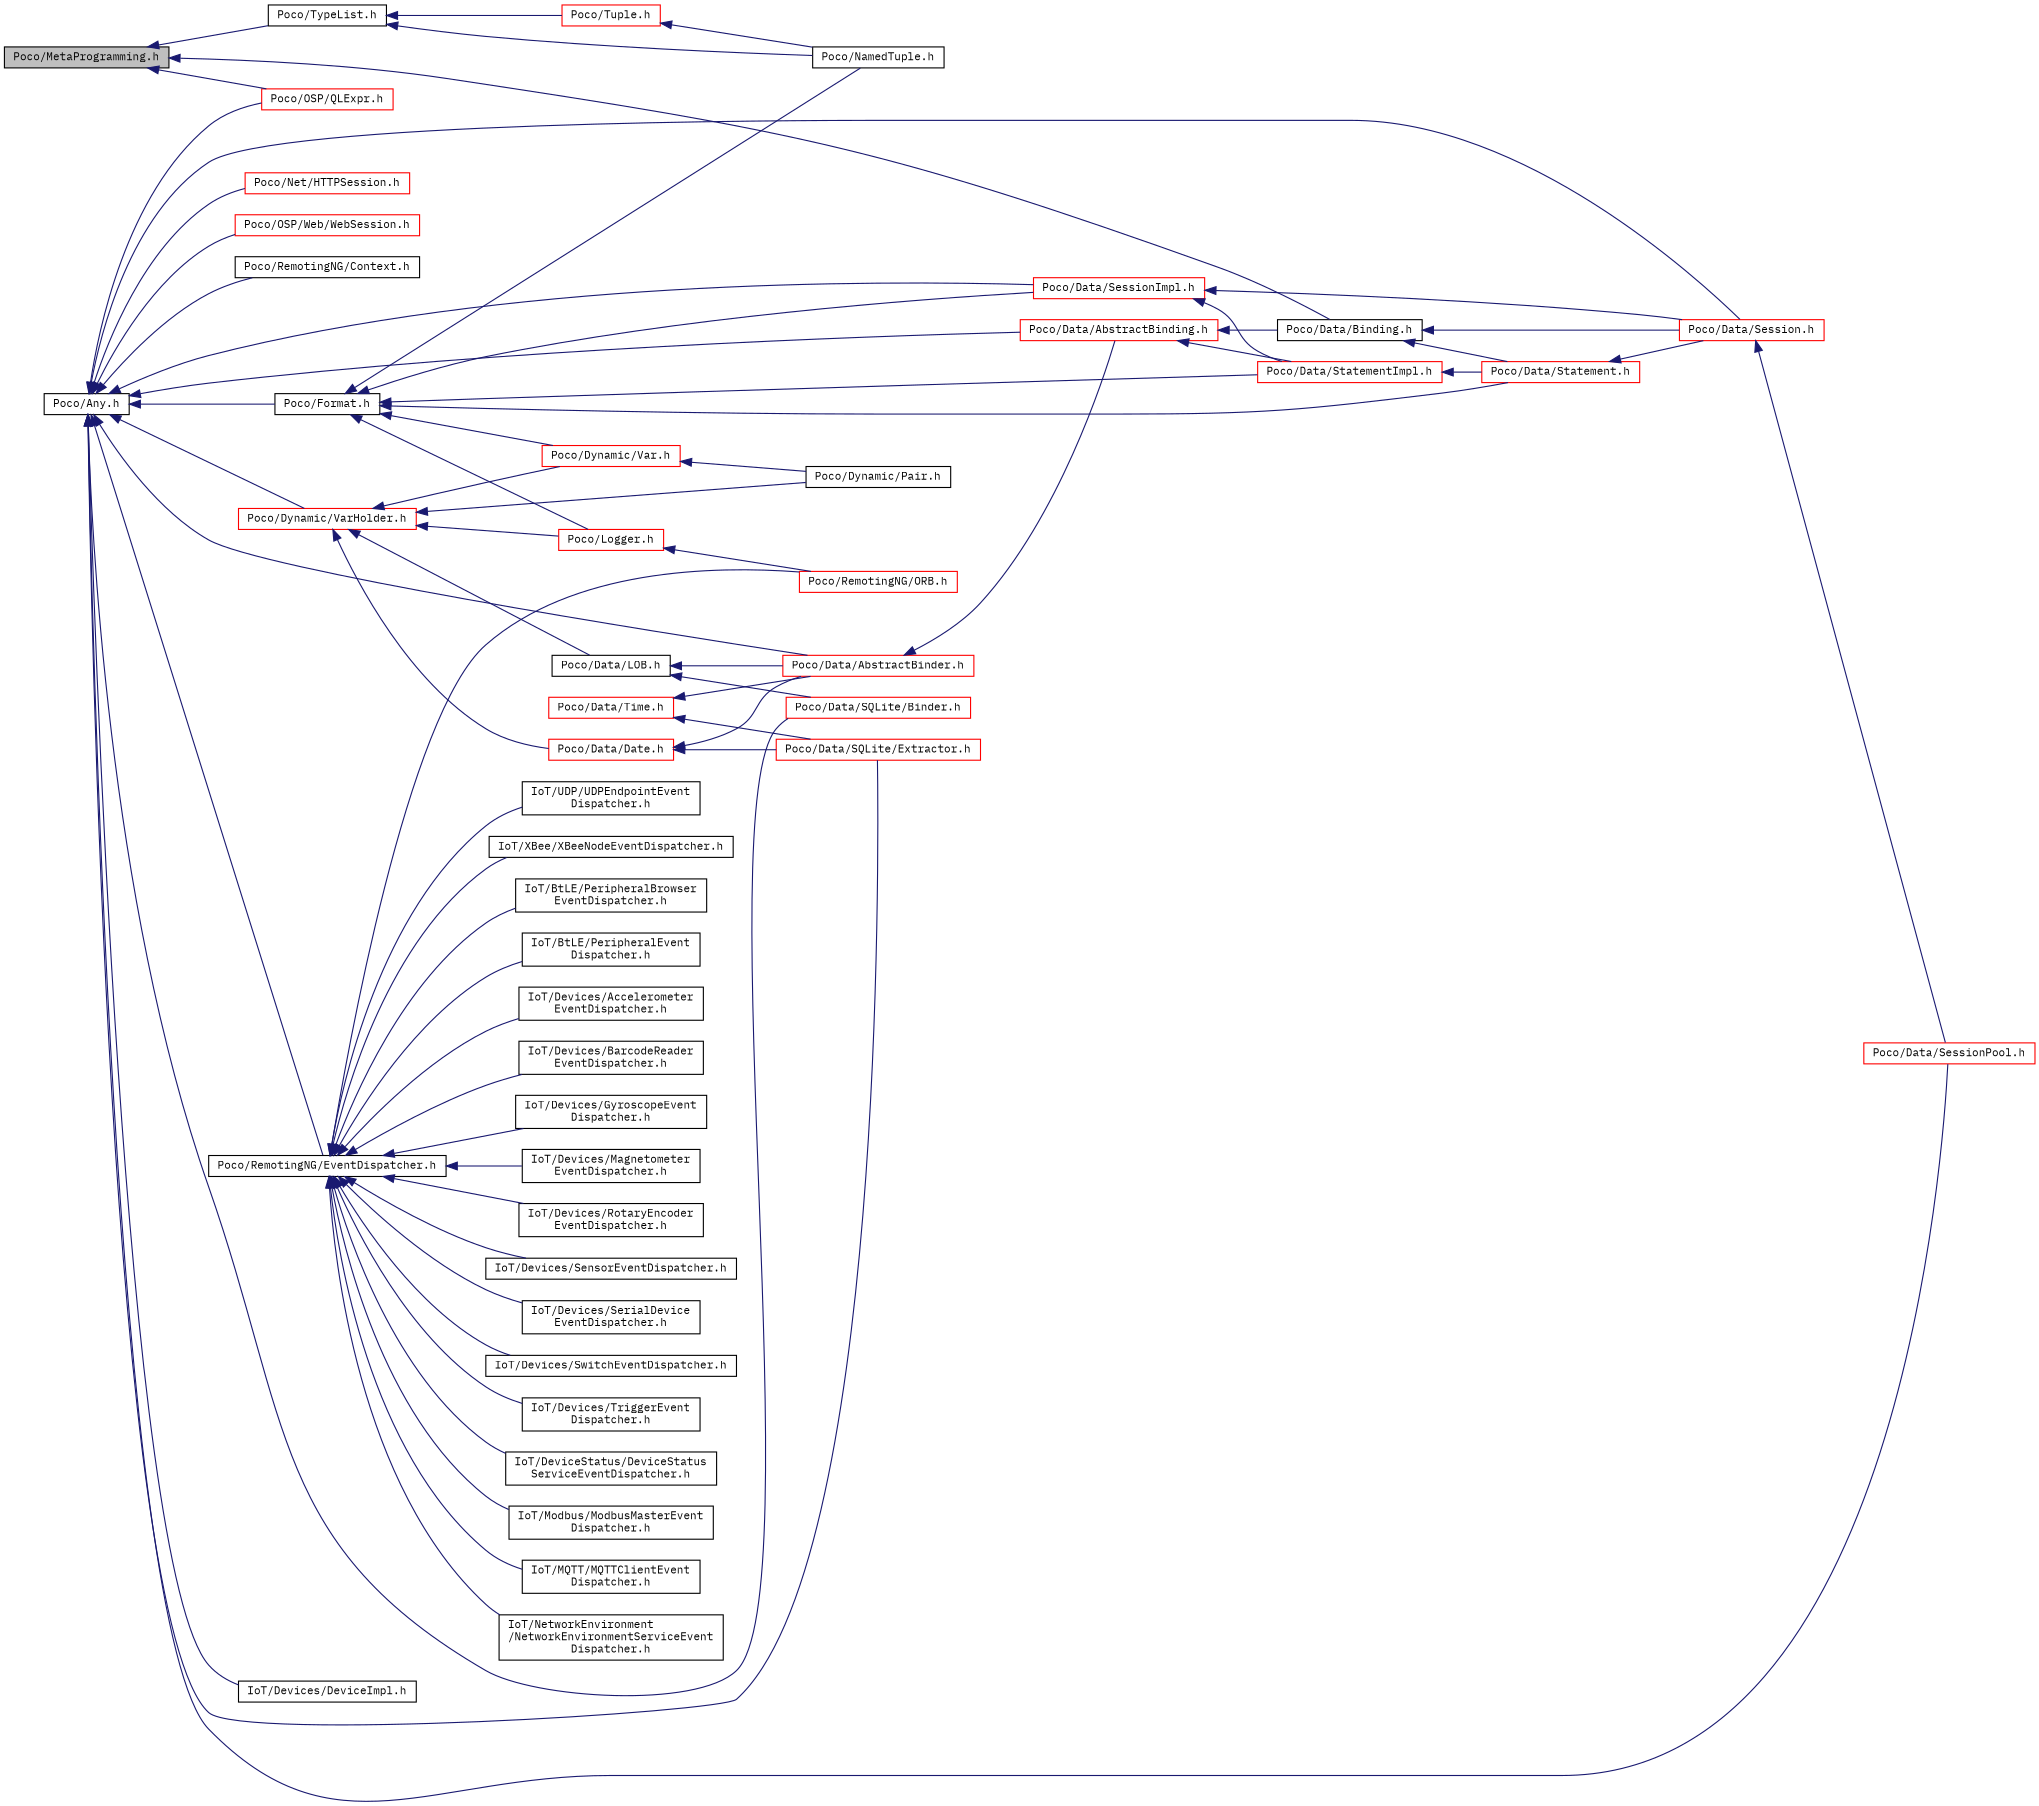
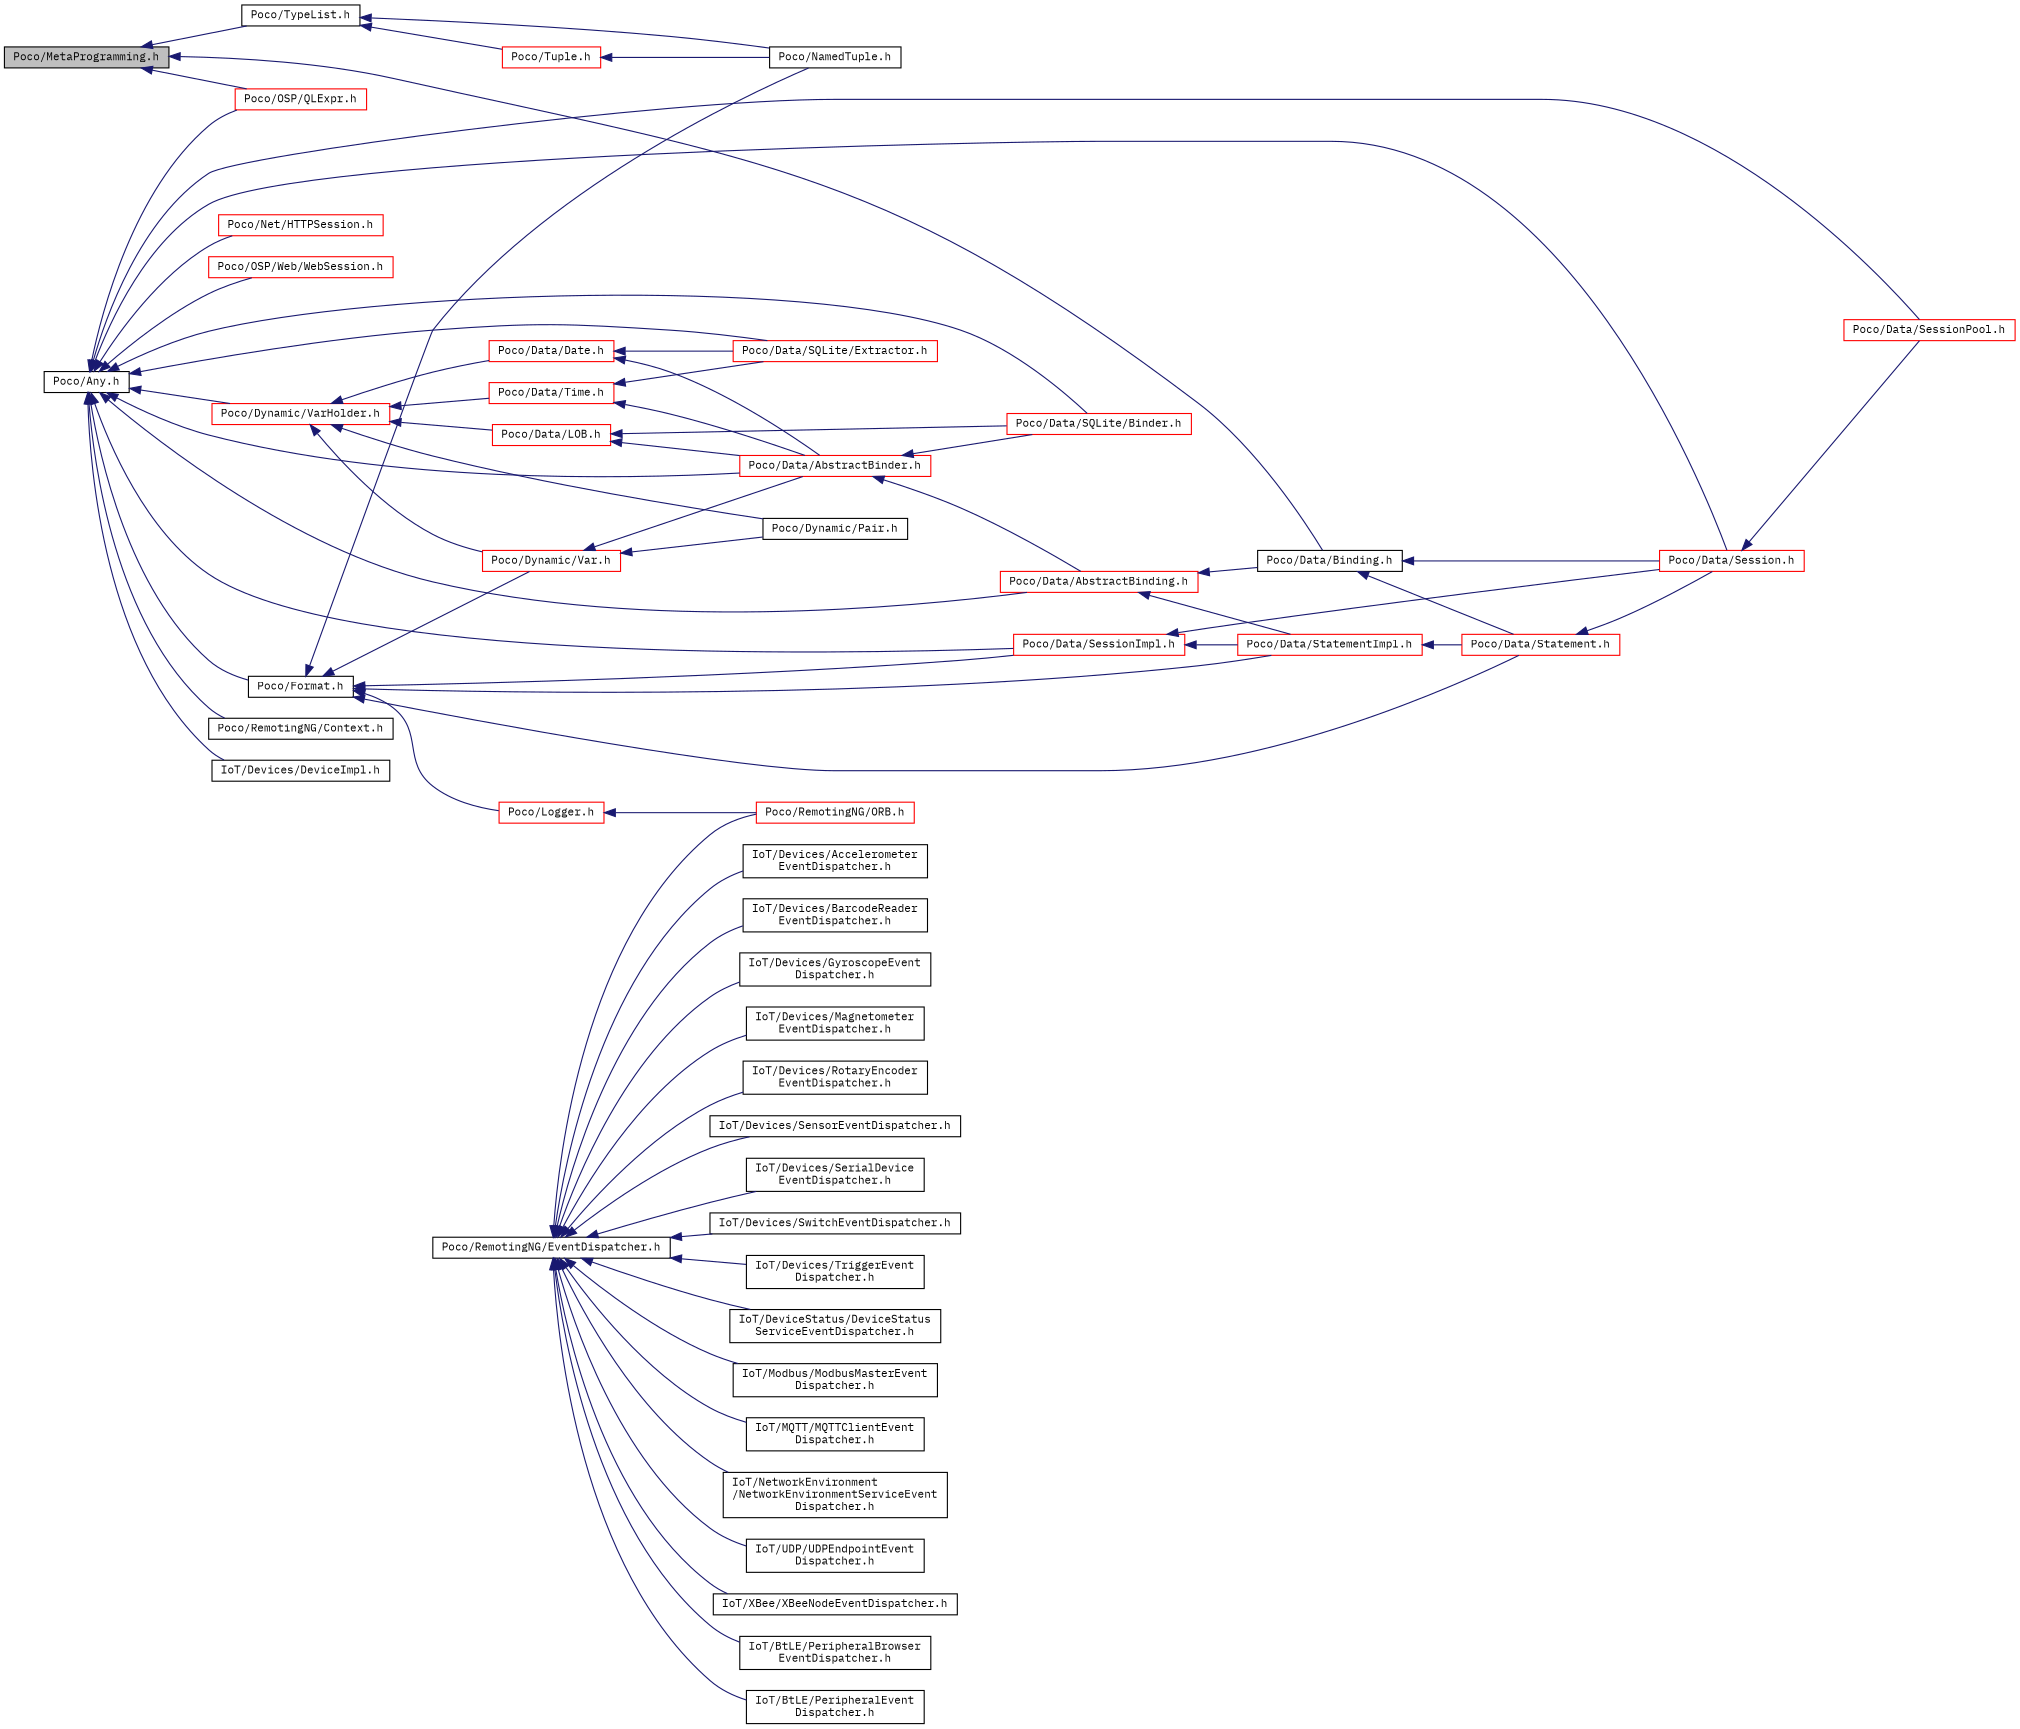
edge "Poco/Data/SQLite/Binder.h" -> "Poco/Data/AbstractBinder.h": added
edge "Poco/Data/AbstractBinder.h" -> "Poco/Dynamic/Var.h": added
edge "Poco/Logger.h" -> "Poco/Dynamic/VarHolder.h": now "Poco/Data/Time.h" -> "Poco/Dynamic/VarHolder.h"
node "Poco/Data/LOB.h": color black -> red
edge "Poco/RemotingNG/EventDispatcher.h" -> "Poco/Any.h": removed
